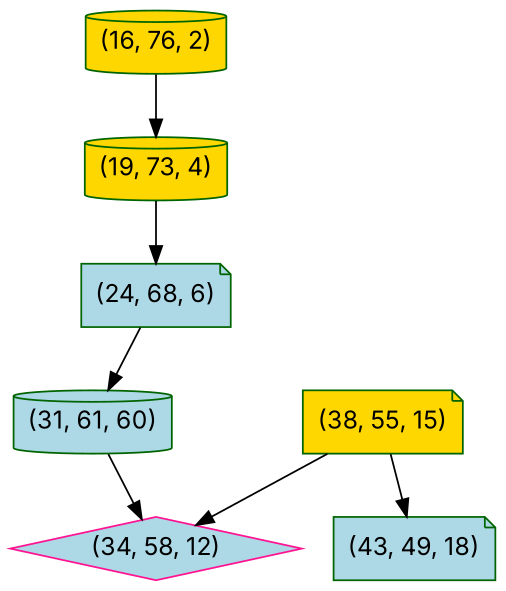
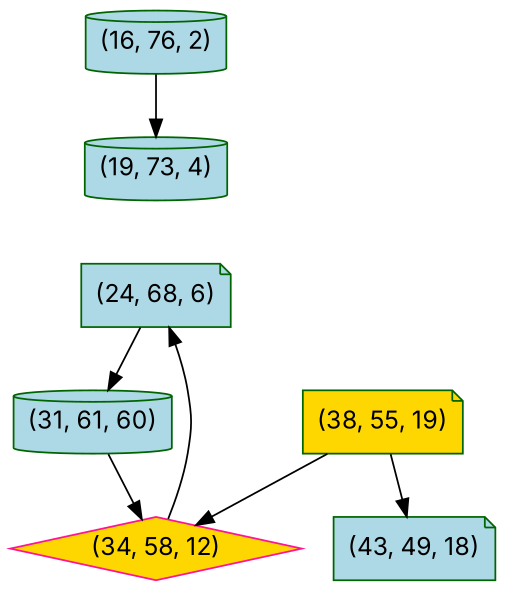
node "(16, 76, 2)": fillcolor gold -> lightblue
node "(19, 73, 4)": fillcolor gold -> lightblue
edge "(19, 73, 4)" -> "(24, 68, 6)": now "(34, 58, 12)" -> "(24, 68, 6)"
node "(38, 55, 15)": label "(38, 55, 15)" -> "(38, 55, 19)"
node "(34, 58, 12)": fillcolor lightblue -> gold
